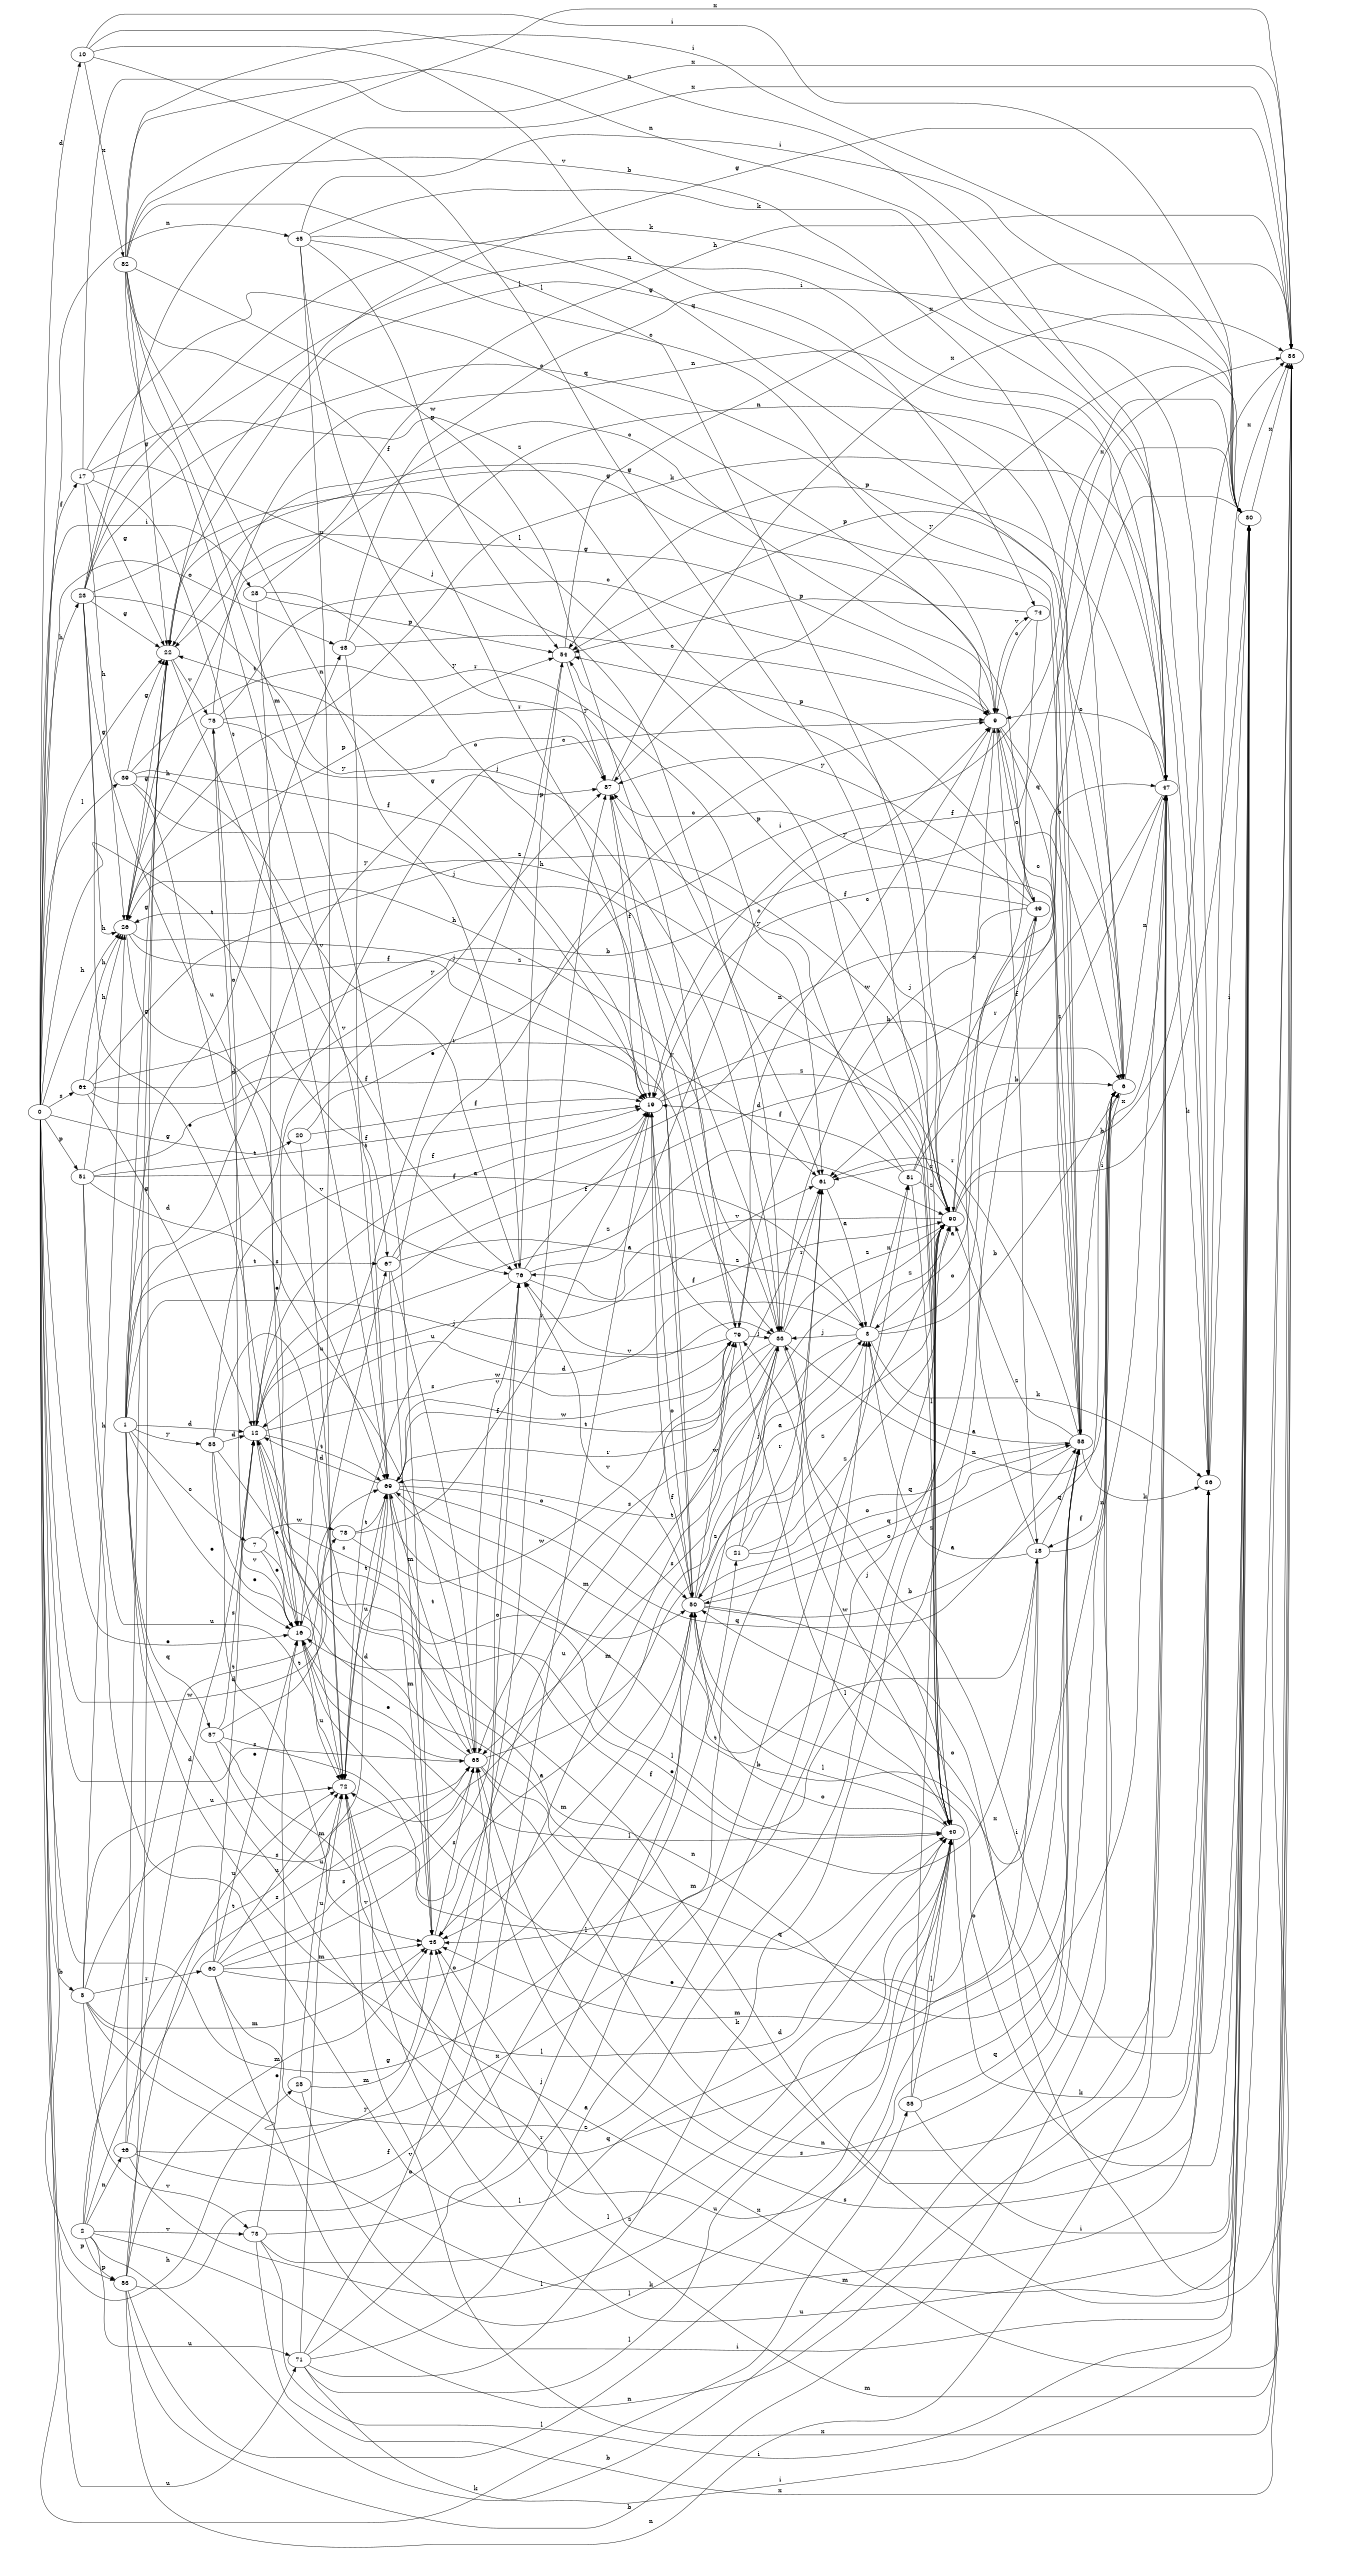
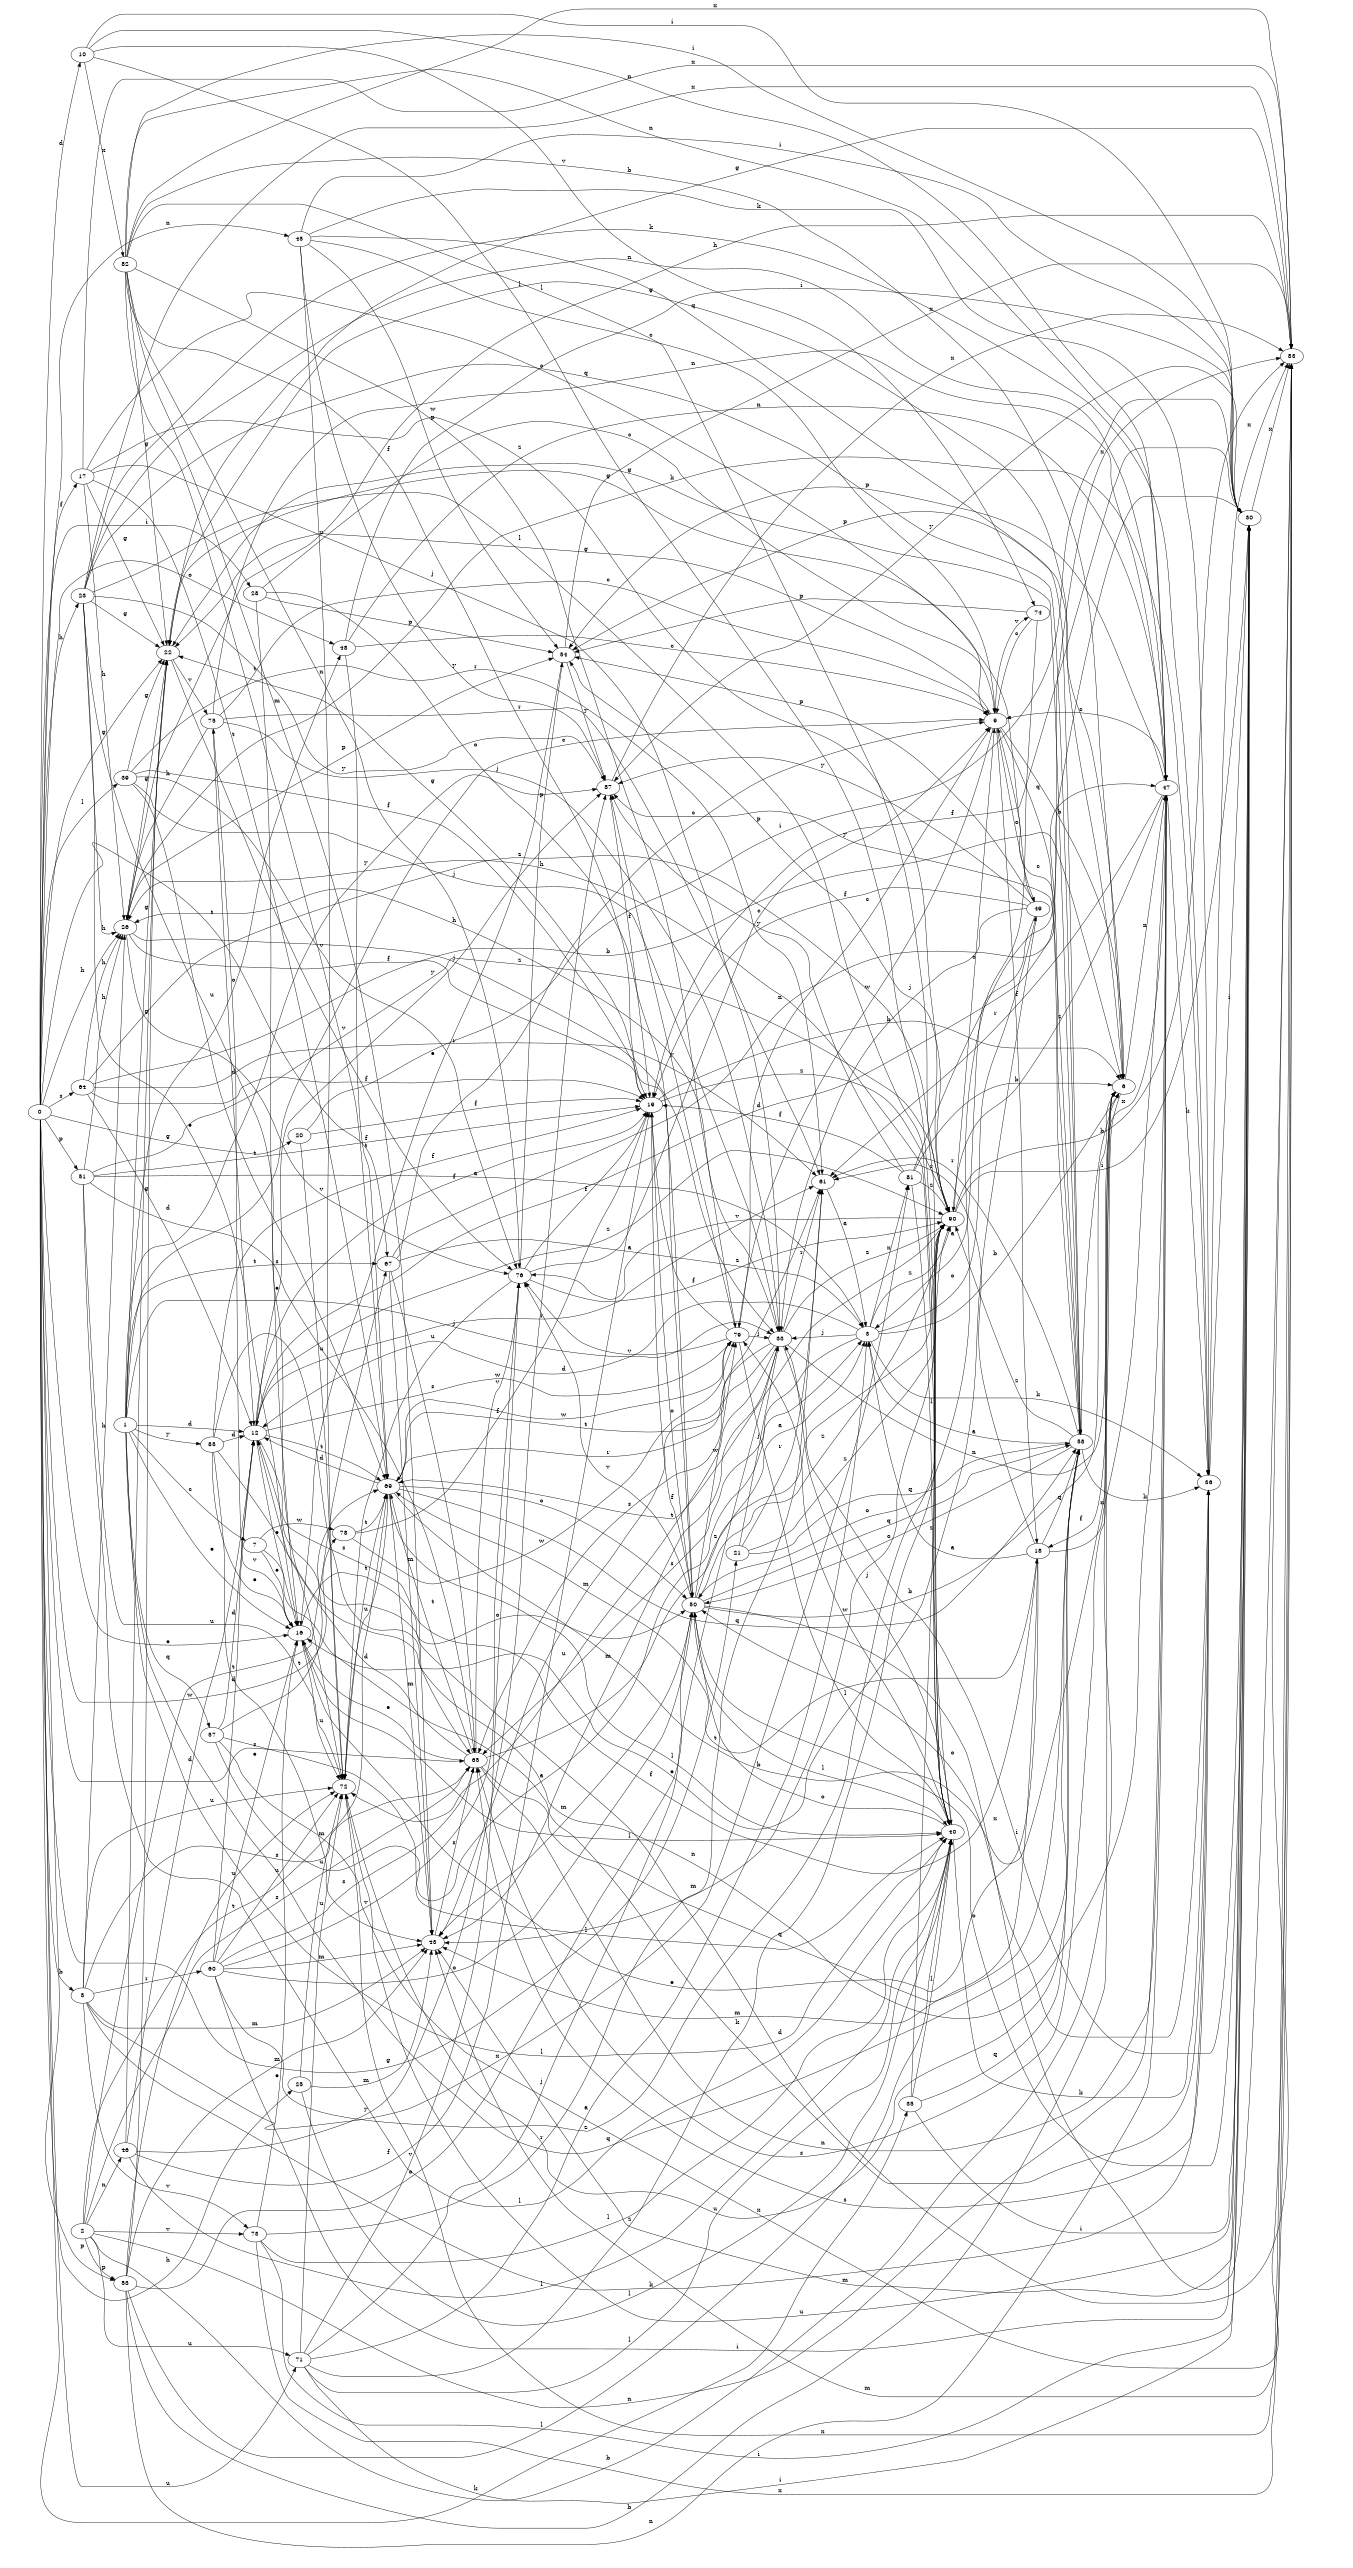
edge "57" -> "12": label "s" -> "d"
